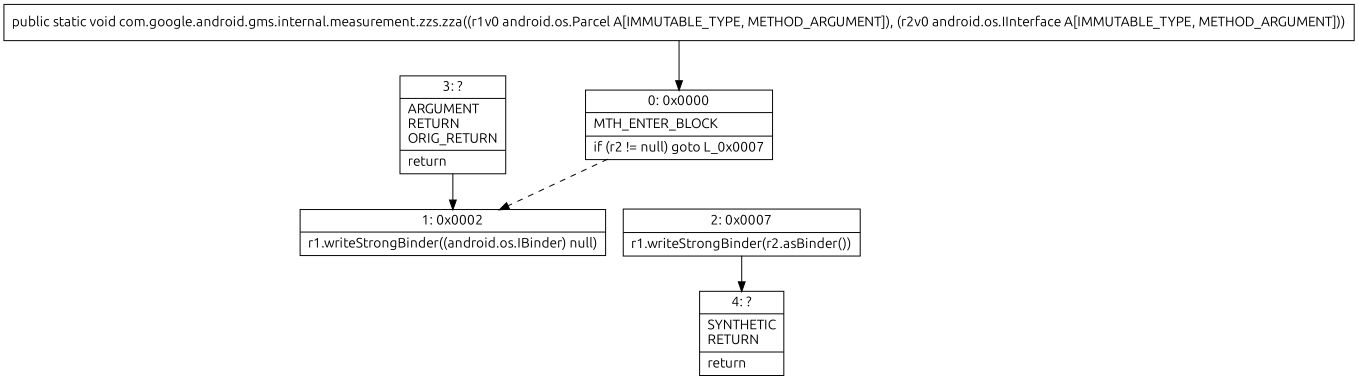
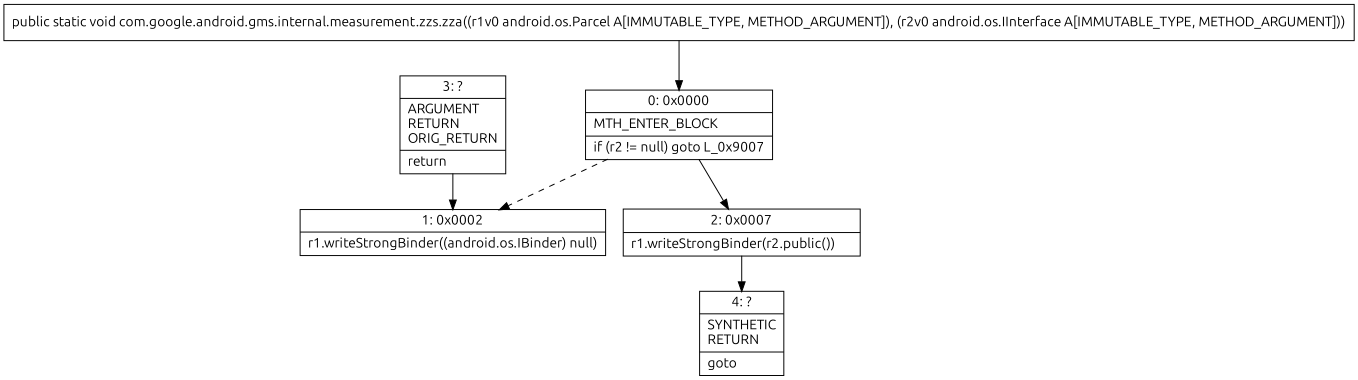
node "0: 0x0000": text "if (r2 != null) goto L_0x0007" -> "if (r2 != null) goto L_0x9007"
edge "0: 0x0000" -> "2: 0x0007": added
node "2: 0x0007": text "r1.writeStrongBinder(r2.asBinder())" -> "r1.writeStrongBinder(r2.public())"
node "4: ?": text "return" -> "goto"
